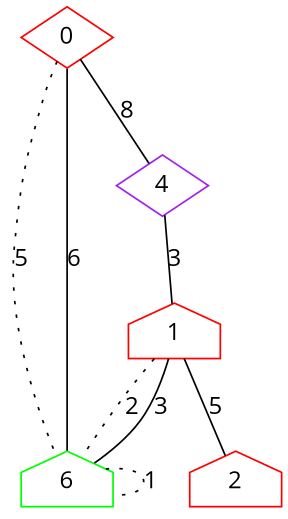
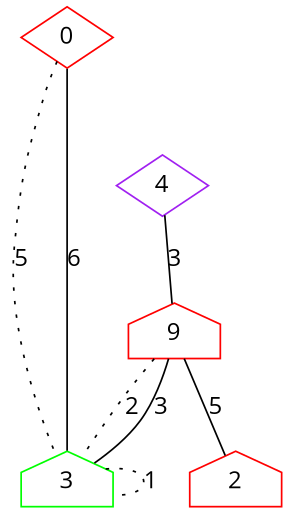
edge "0" -- "4": removed, label "8"
node "1": label "1" -> "9"
node "6": label "6" -> "3"
